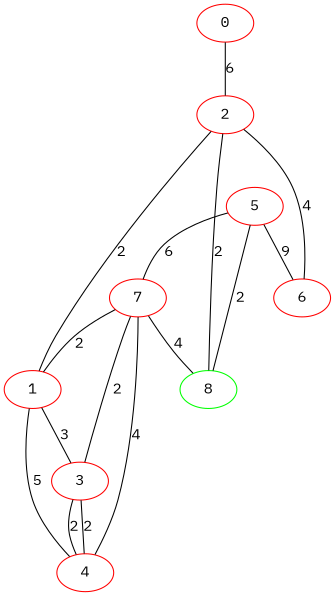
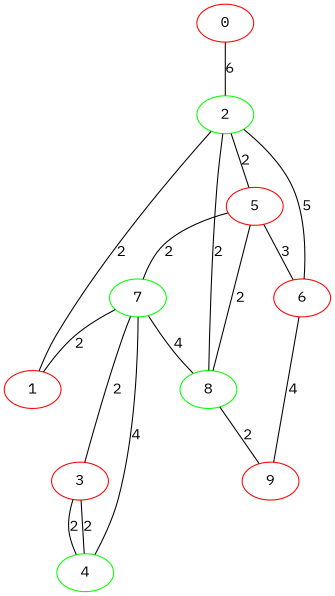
node "2": color red -> green
edge "2" -- "5": added, label "2"
edge "2" -- "6": label "4" -> "5"
edge "5" -- "7": label "6" -> "2"
edge "5" -- "6": label "9" -> "3"
node "7": color red -> green
edge "1" -- "3": removed, label "3"
node "9": added
edge "1" -- "4": removed, label "5"
node "4": color red -> green
